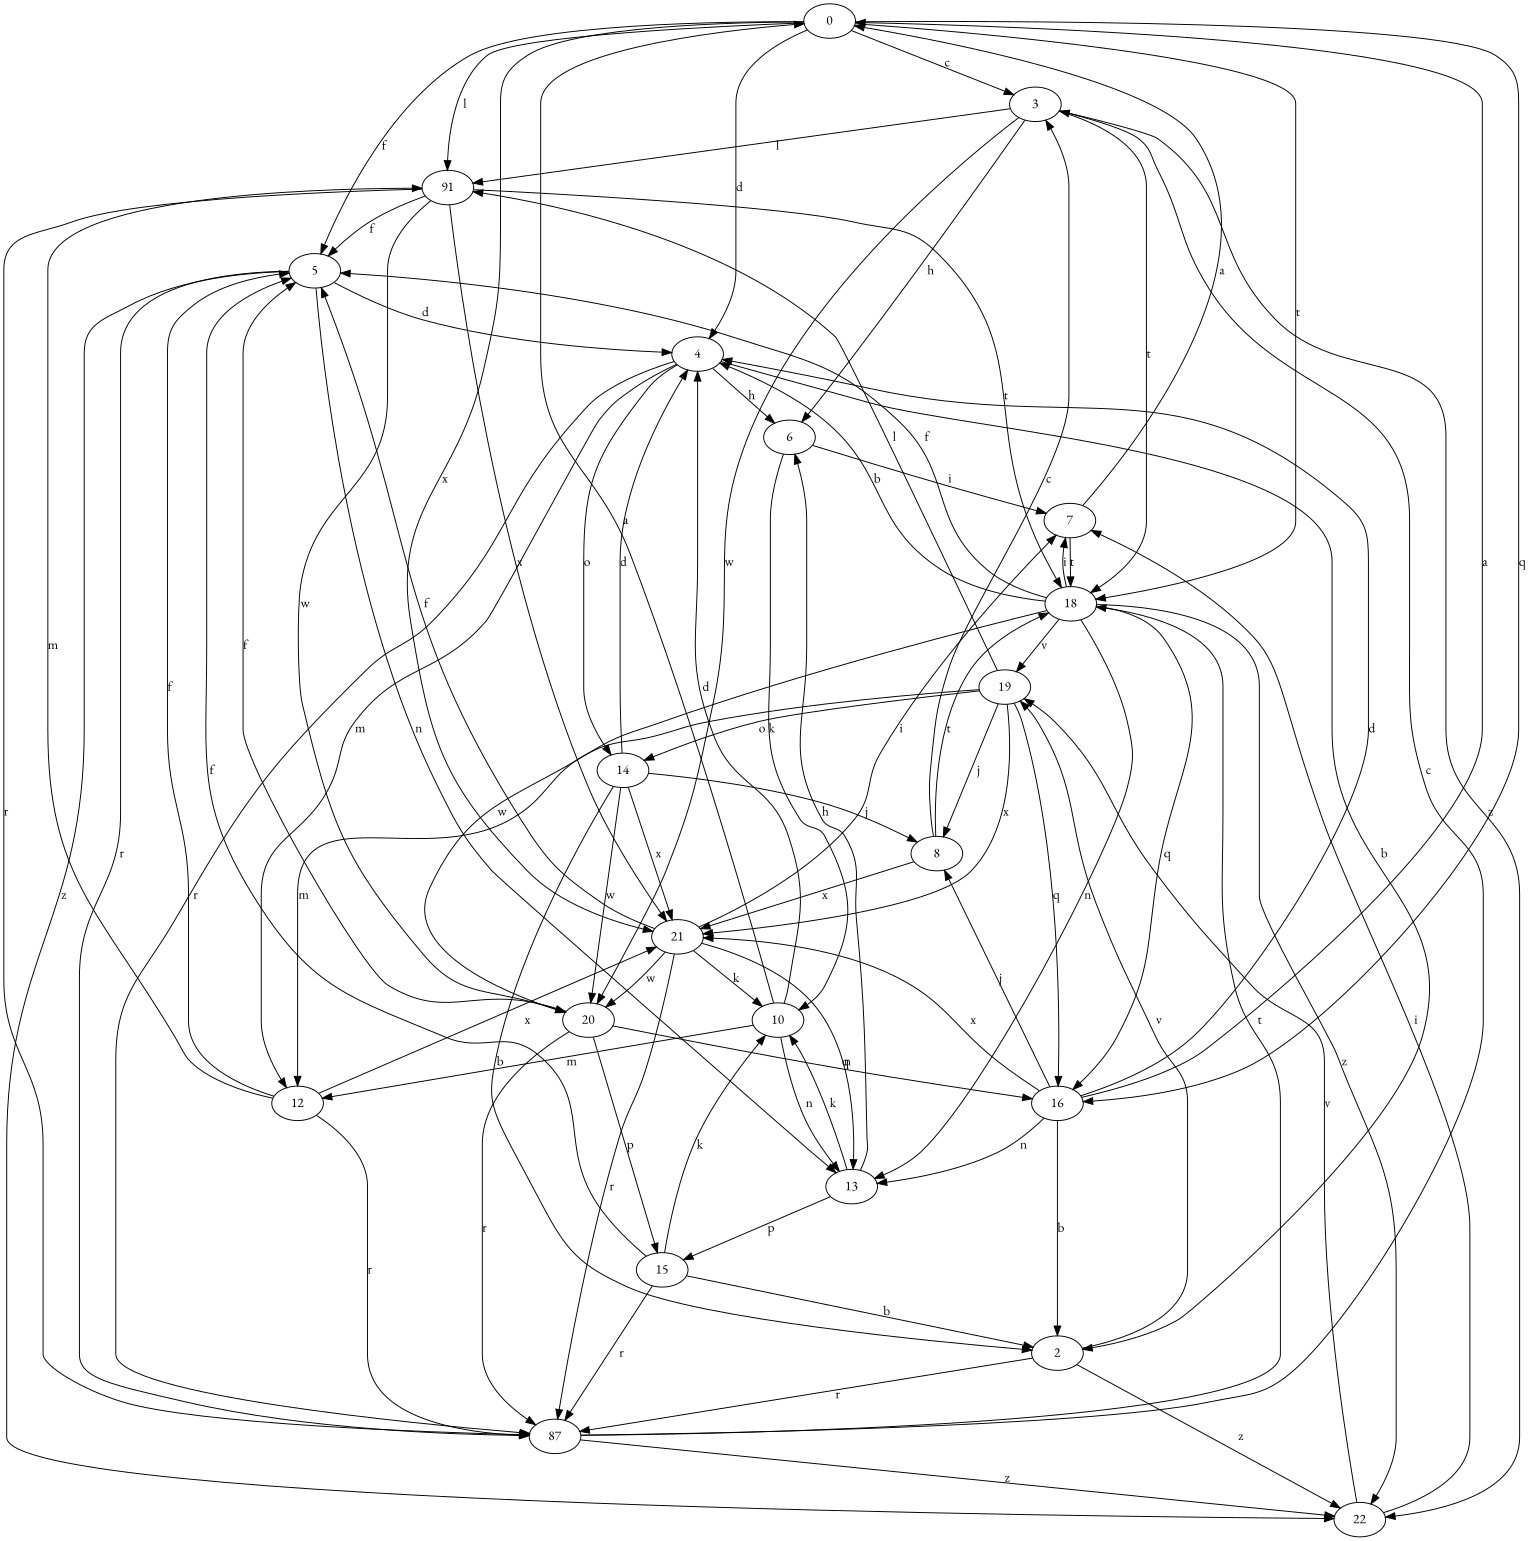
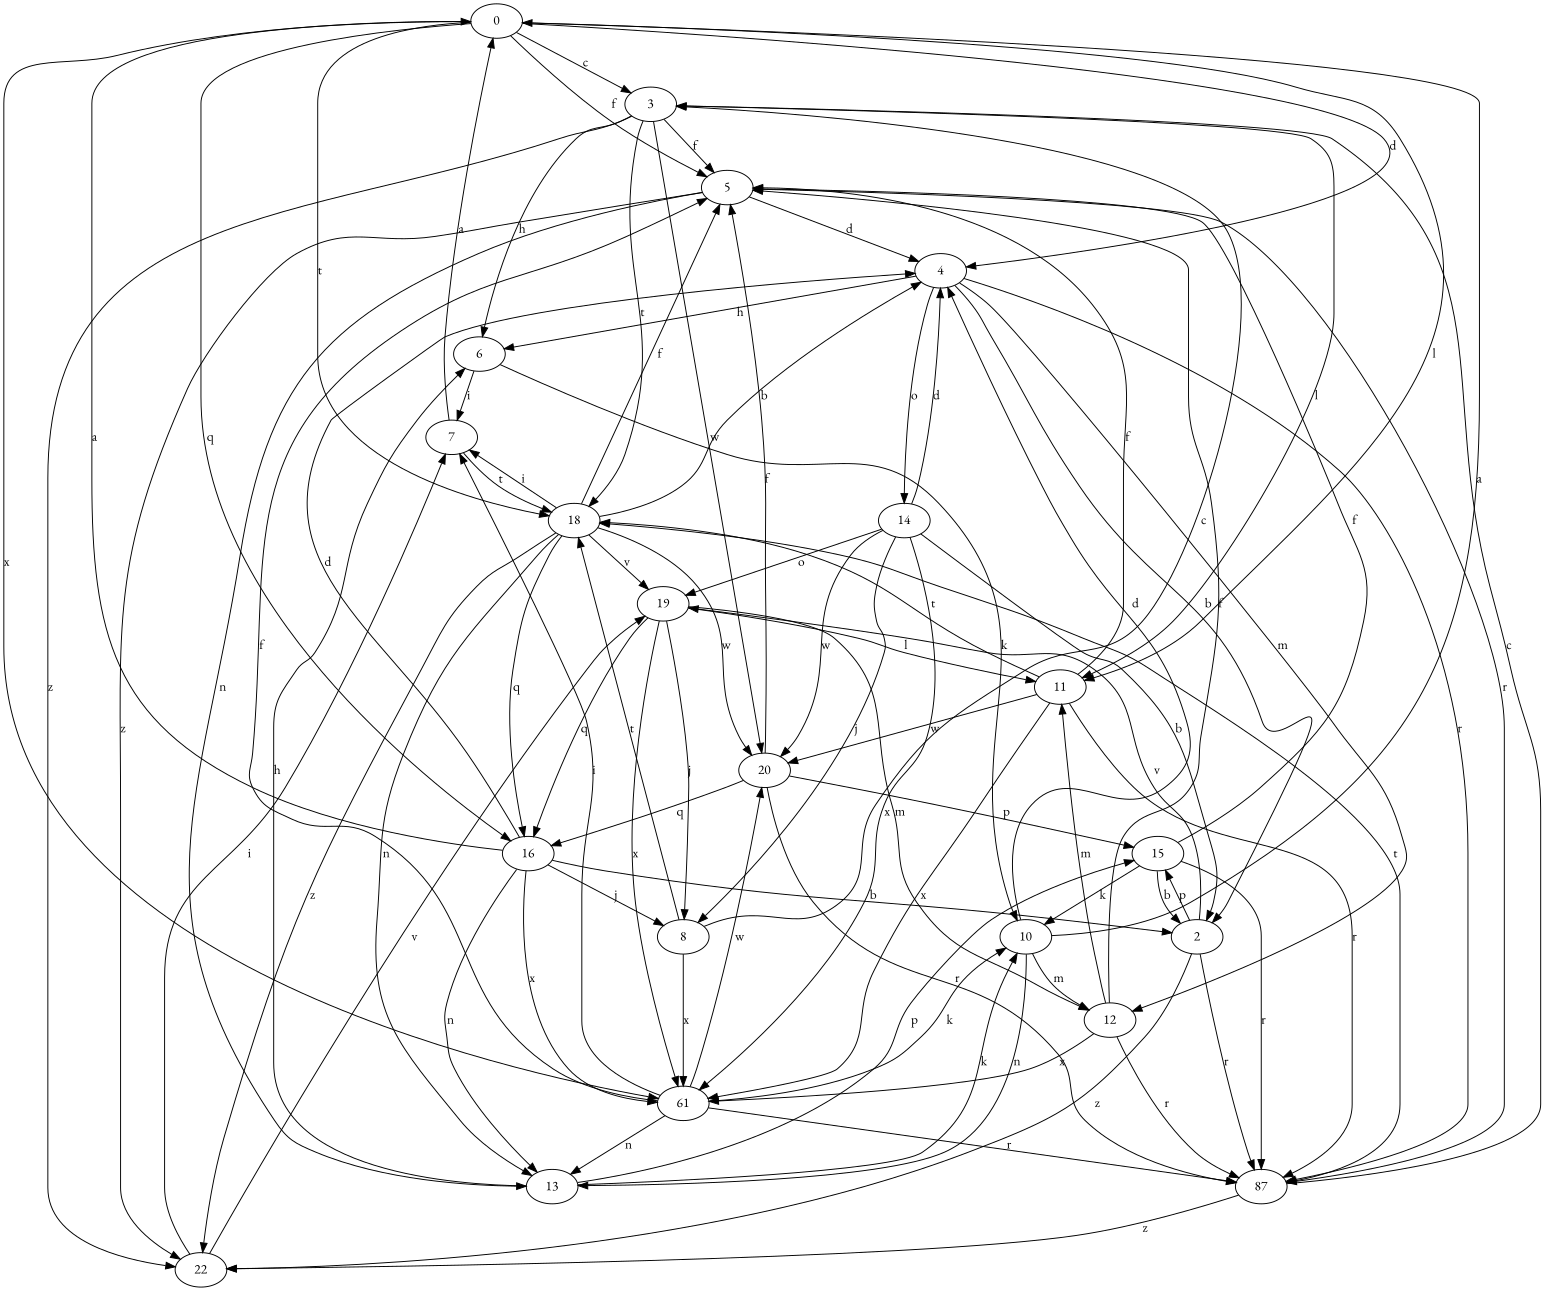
edge "3" -> "5": added, label "f"
node "91": label "91" -> "11"
edge "19" -> "14": reversed
edge "2" -> "15": added, label "p"
node "21": label "21" -> "61"
